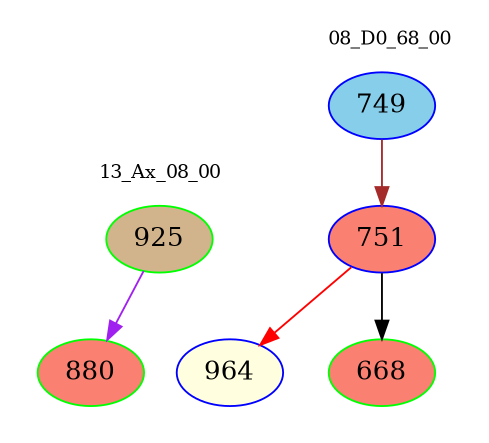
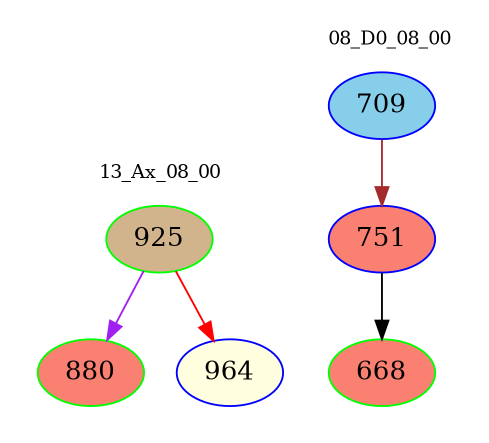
cluster "08_D0_68_00": label "08_D0_68_00" -> "08_D0_08_00"
node "749": label "749" -> "709"
edge "751" -> "964": now "925" -> "964"
